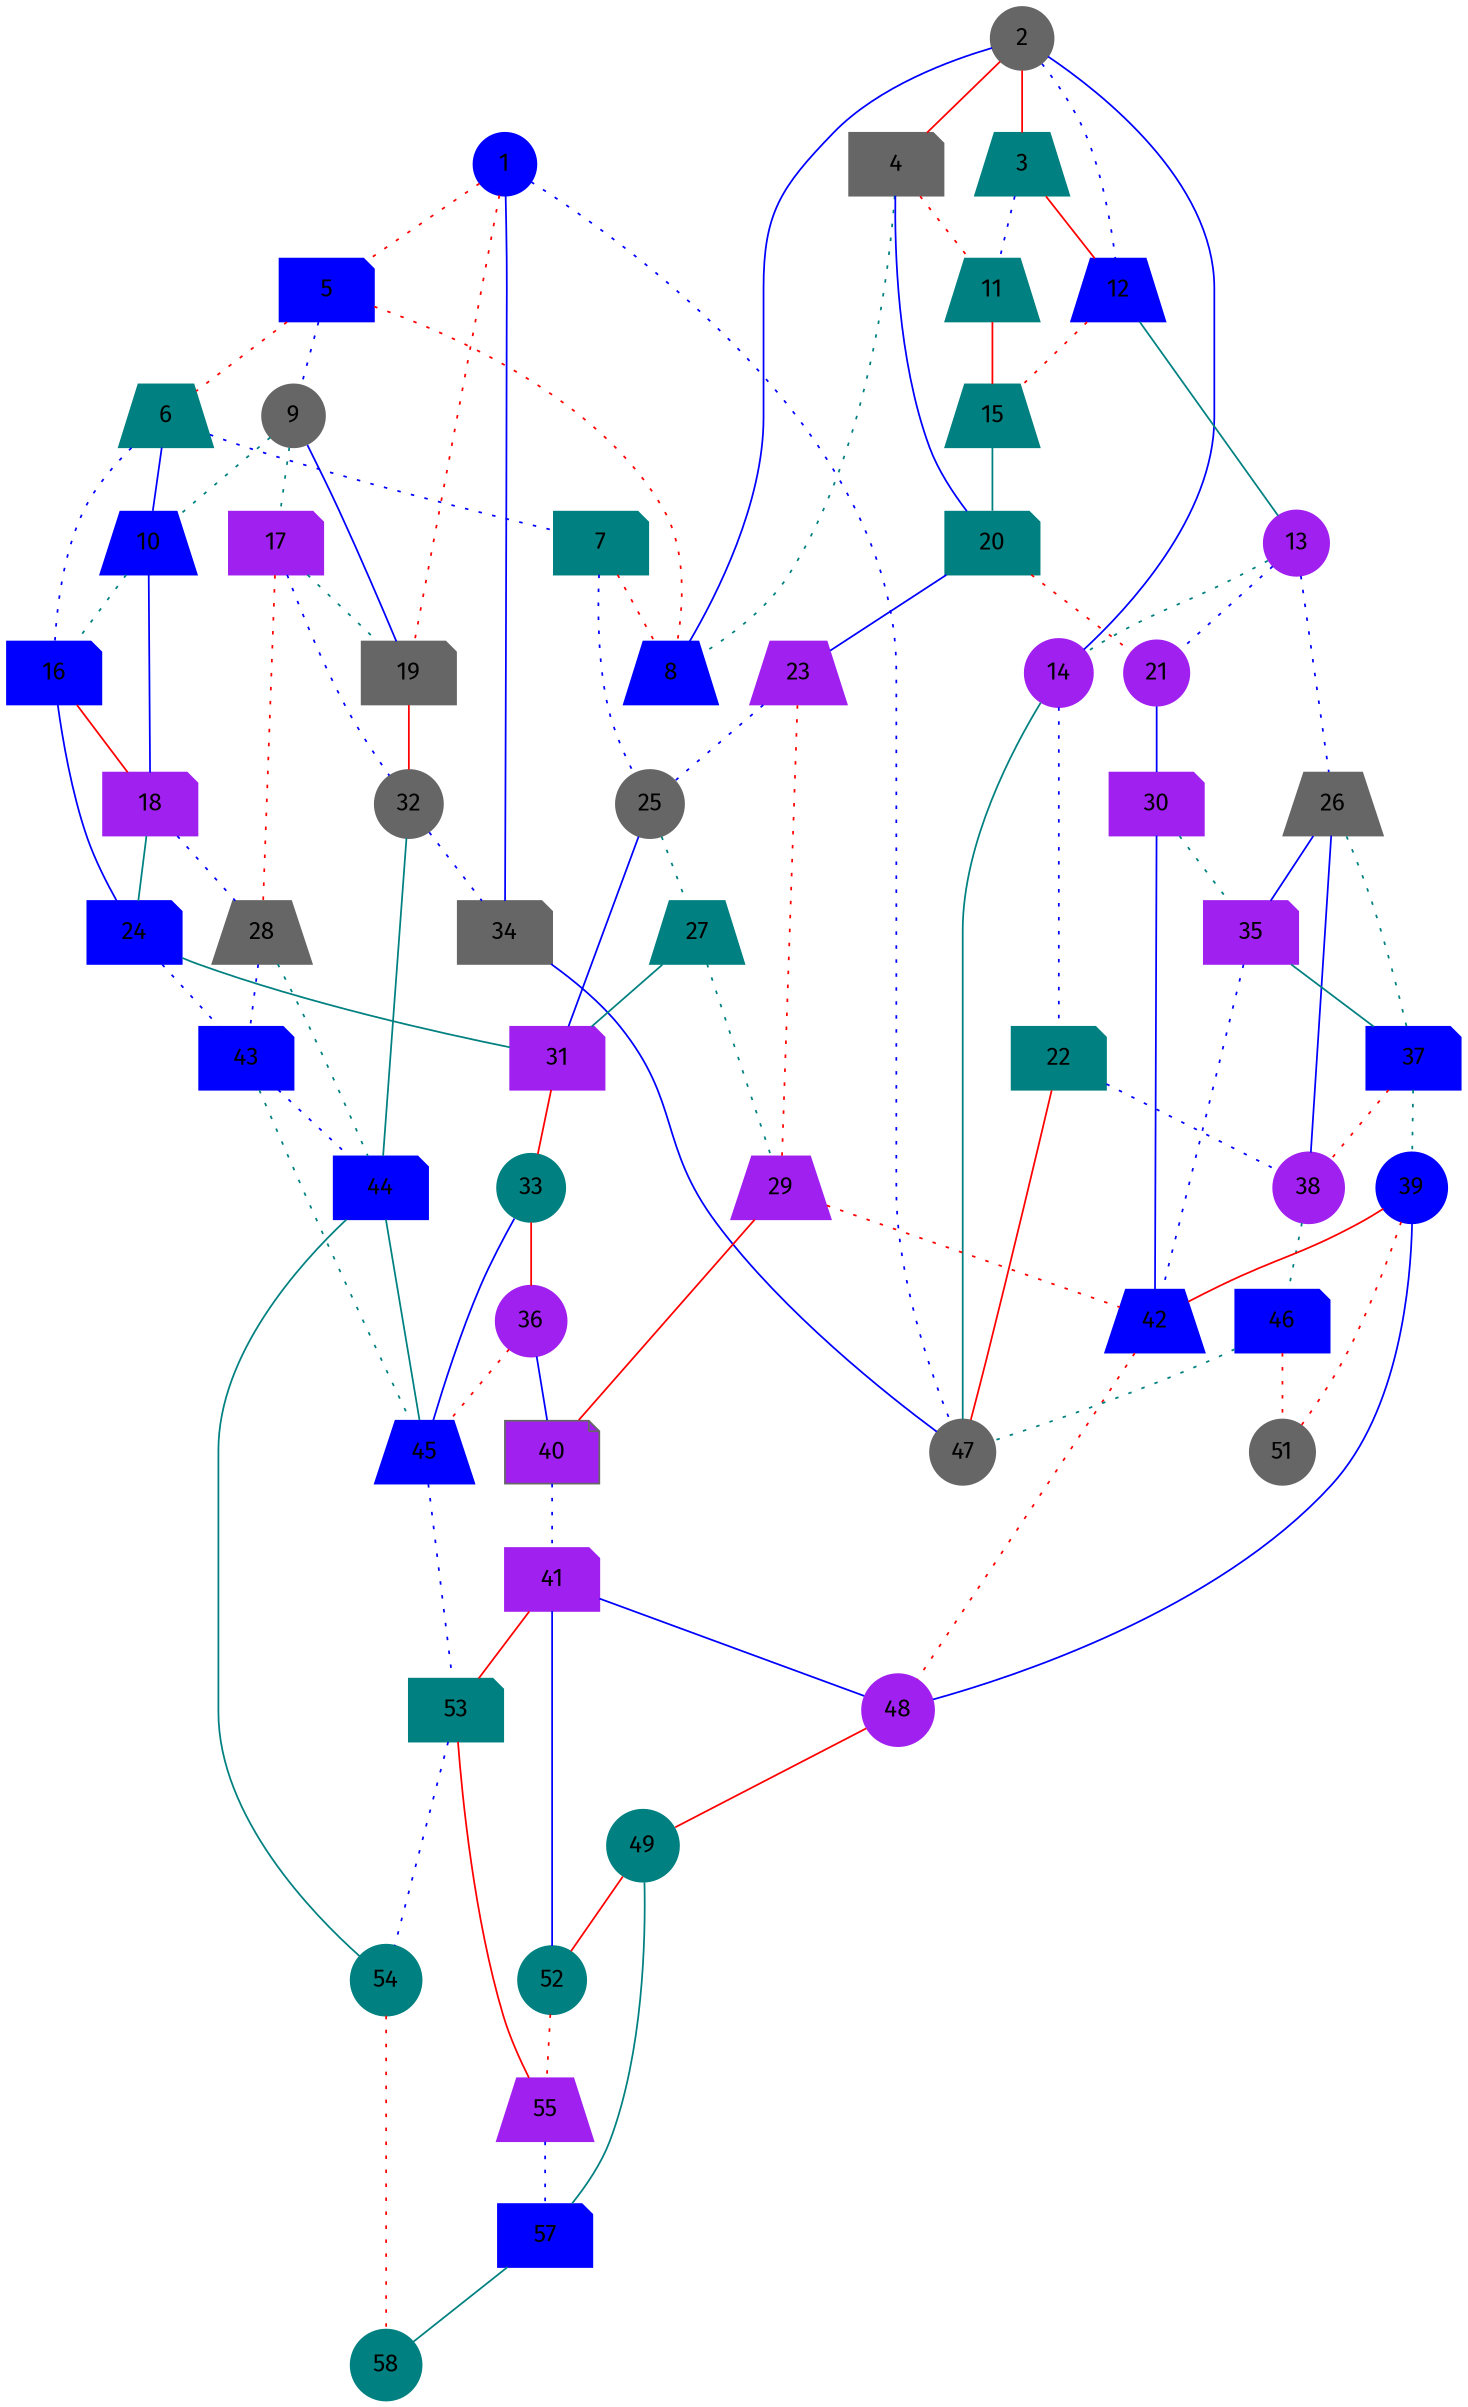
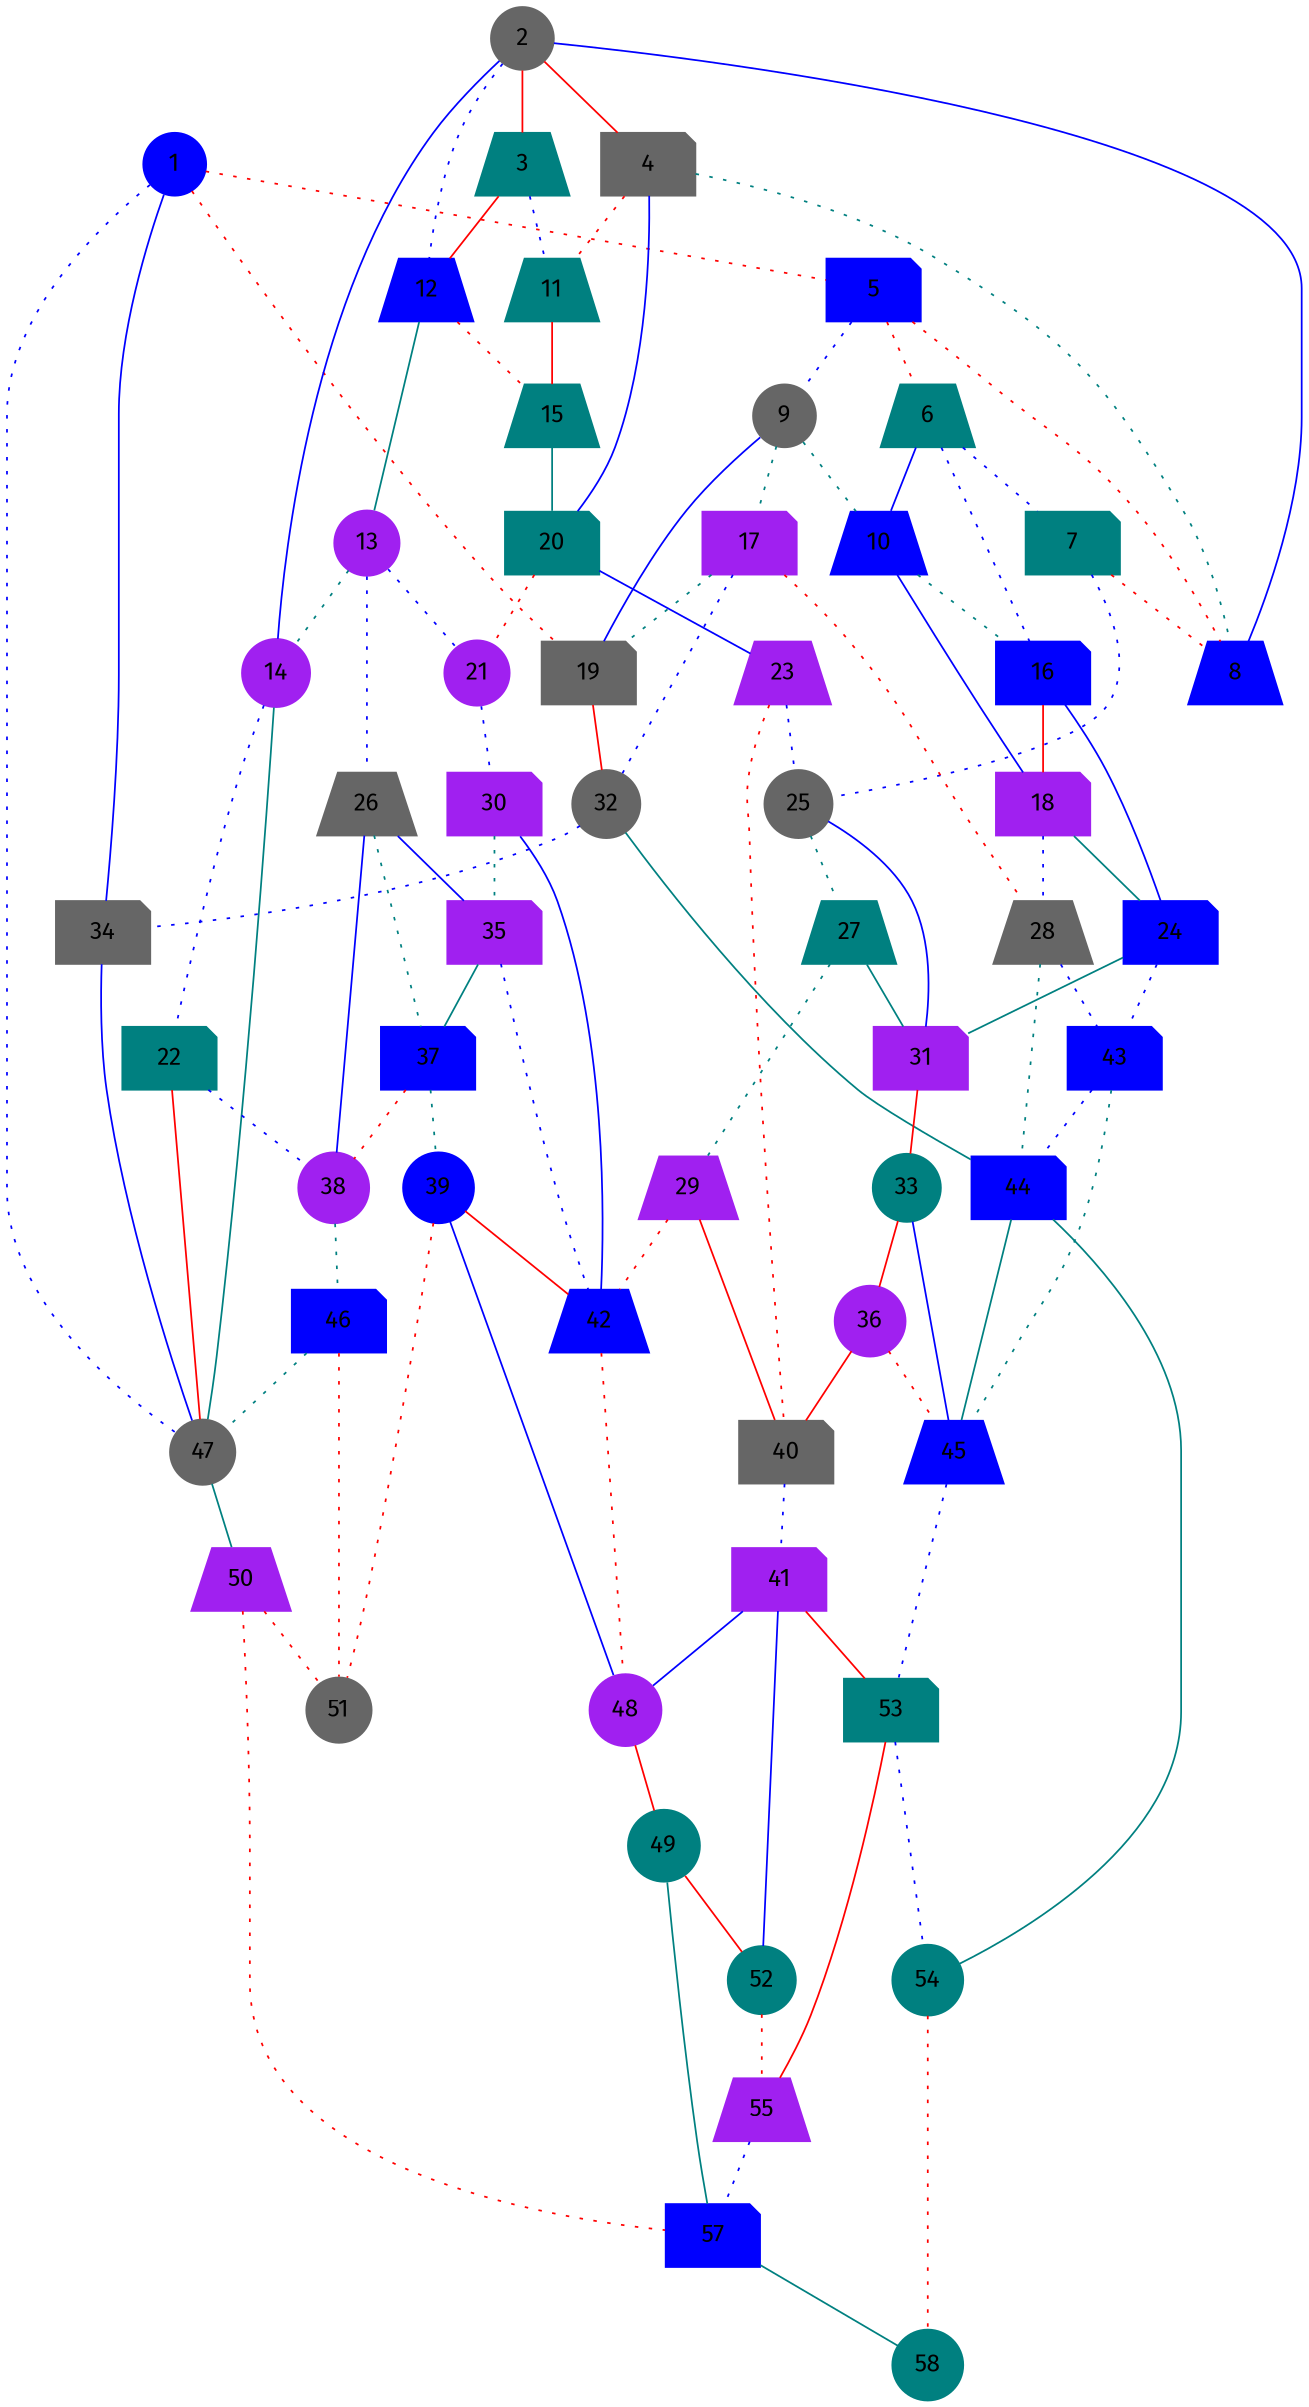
edge "21" -- "30": style solid -> dotted
edge "23" -- "29": now "23" -- "40"
edge "36" -- "40": color blue -> red
node "40": fillcolor purple -> gray40
node "50": added
